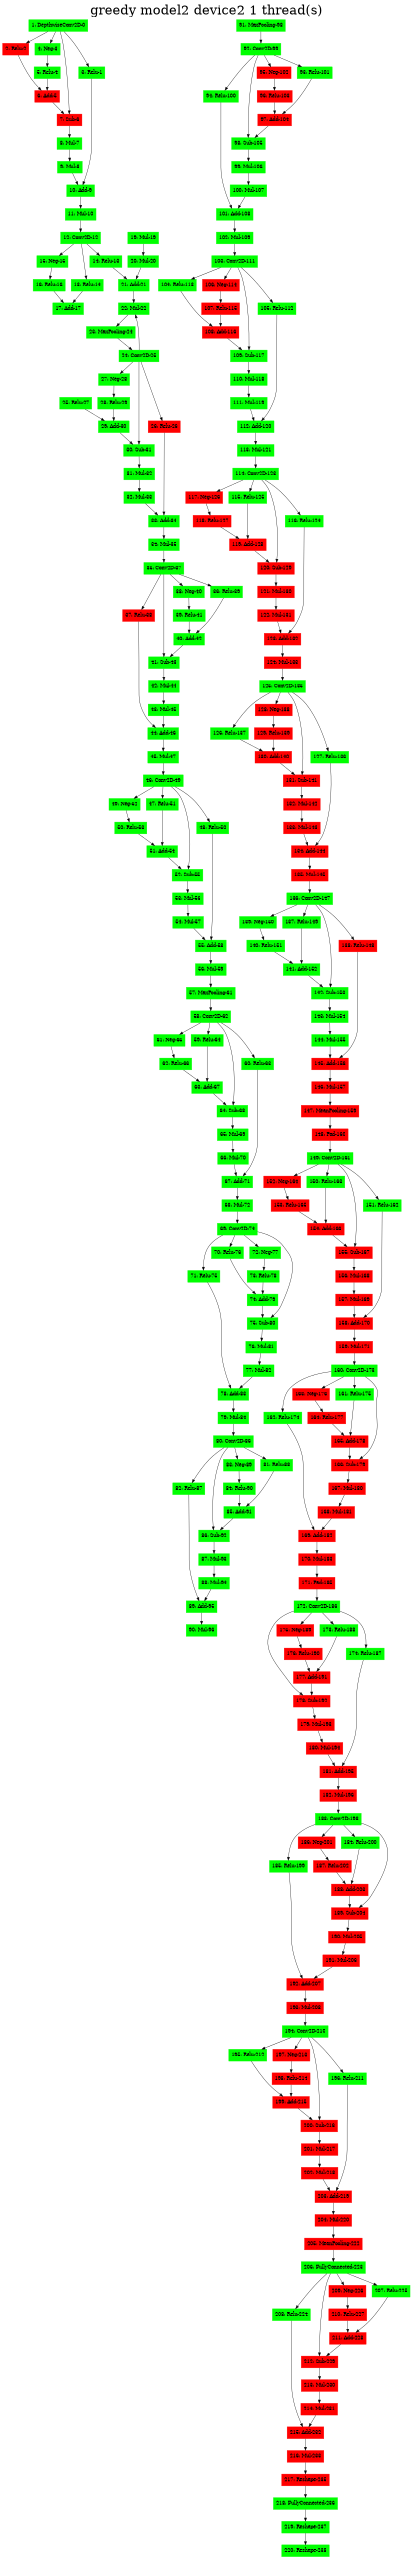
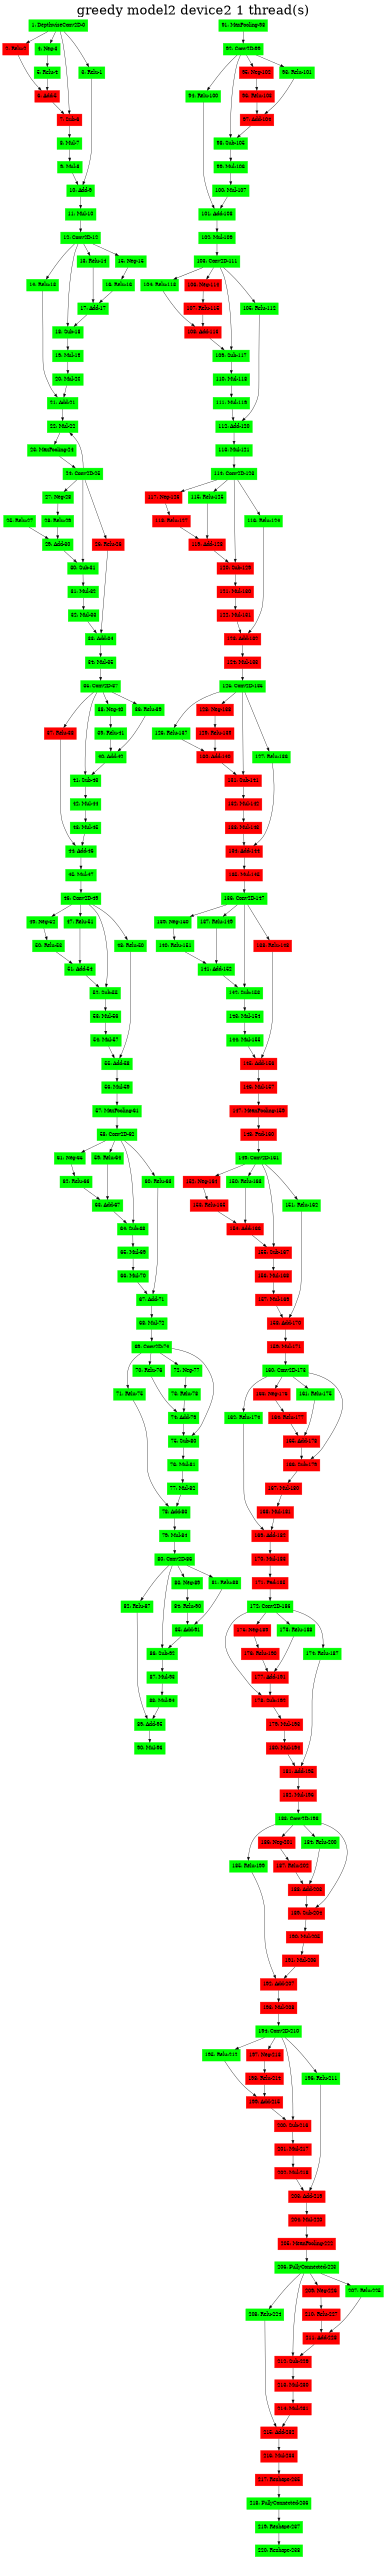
node "18: Sub-18": added
